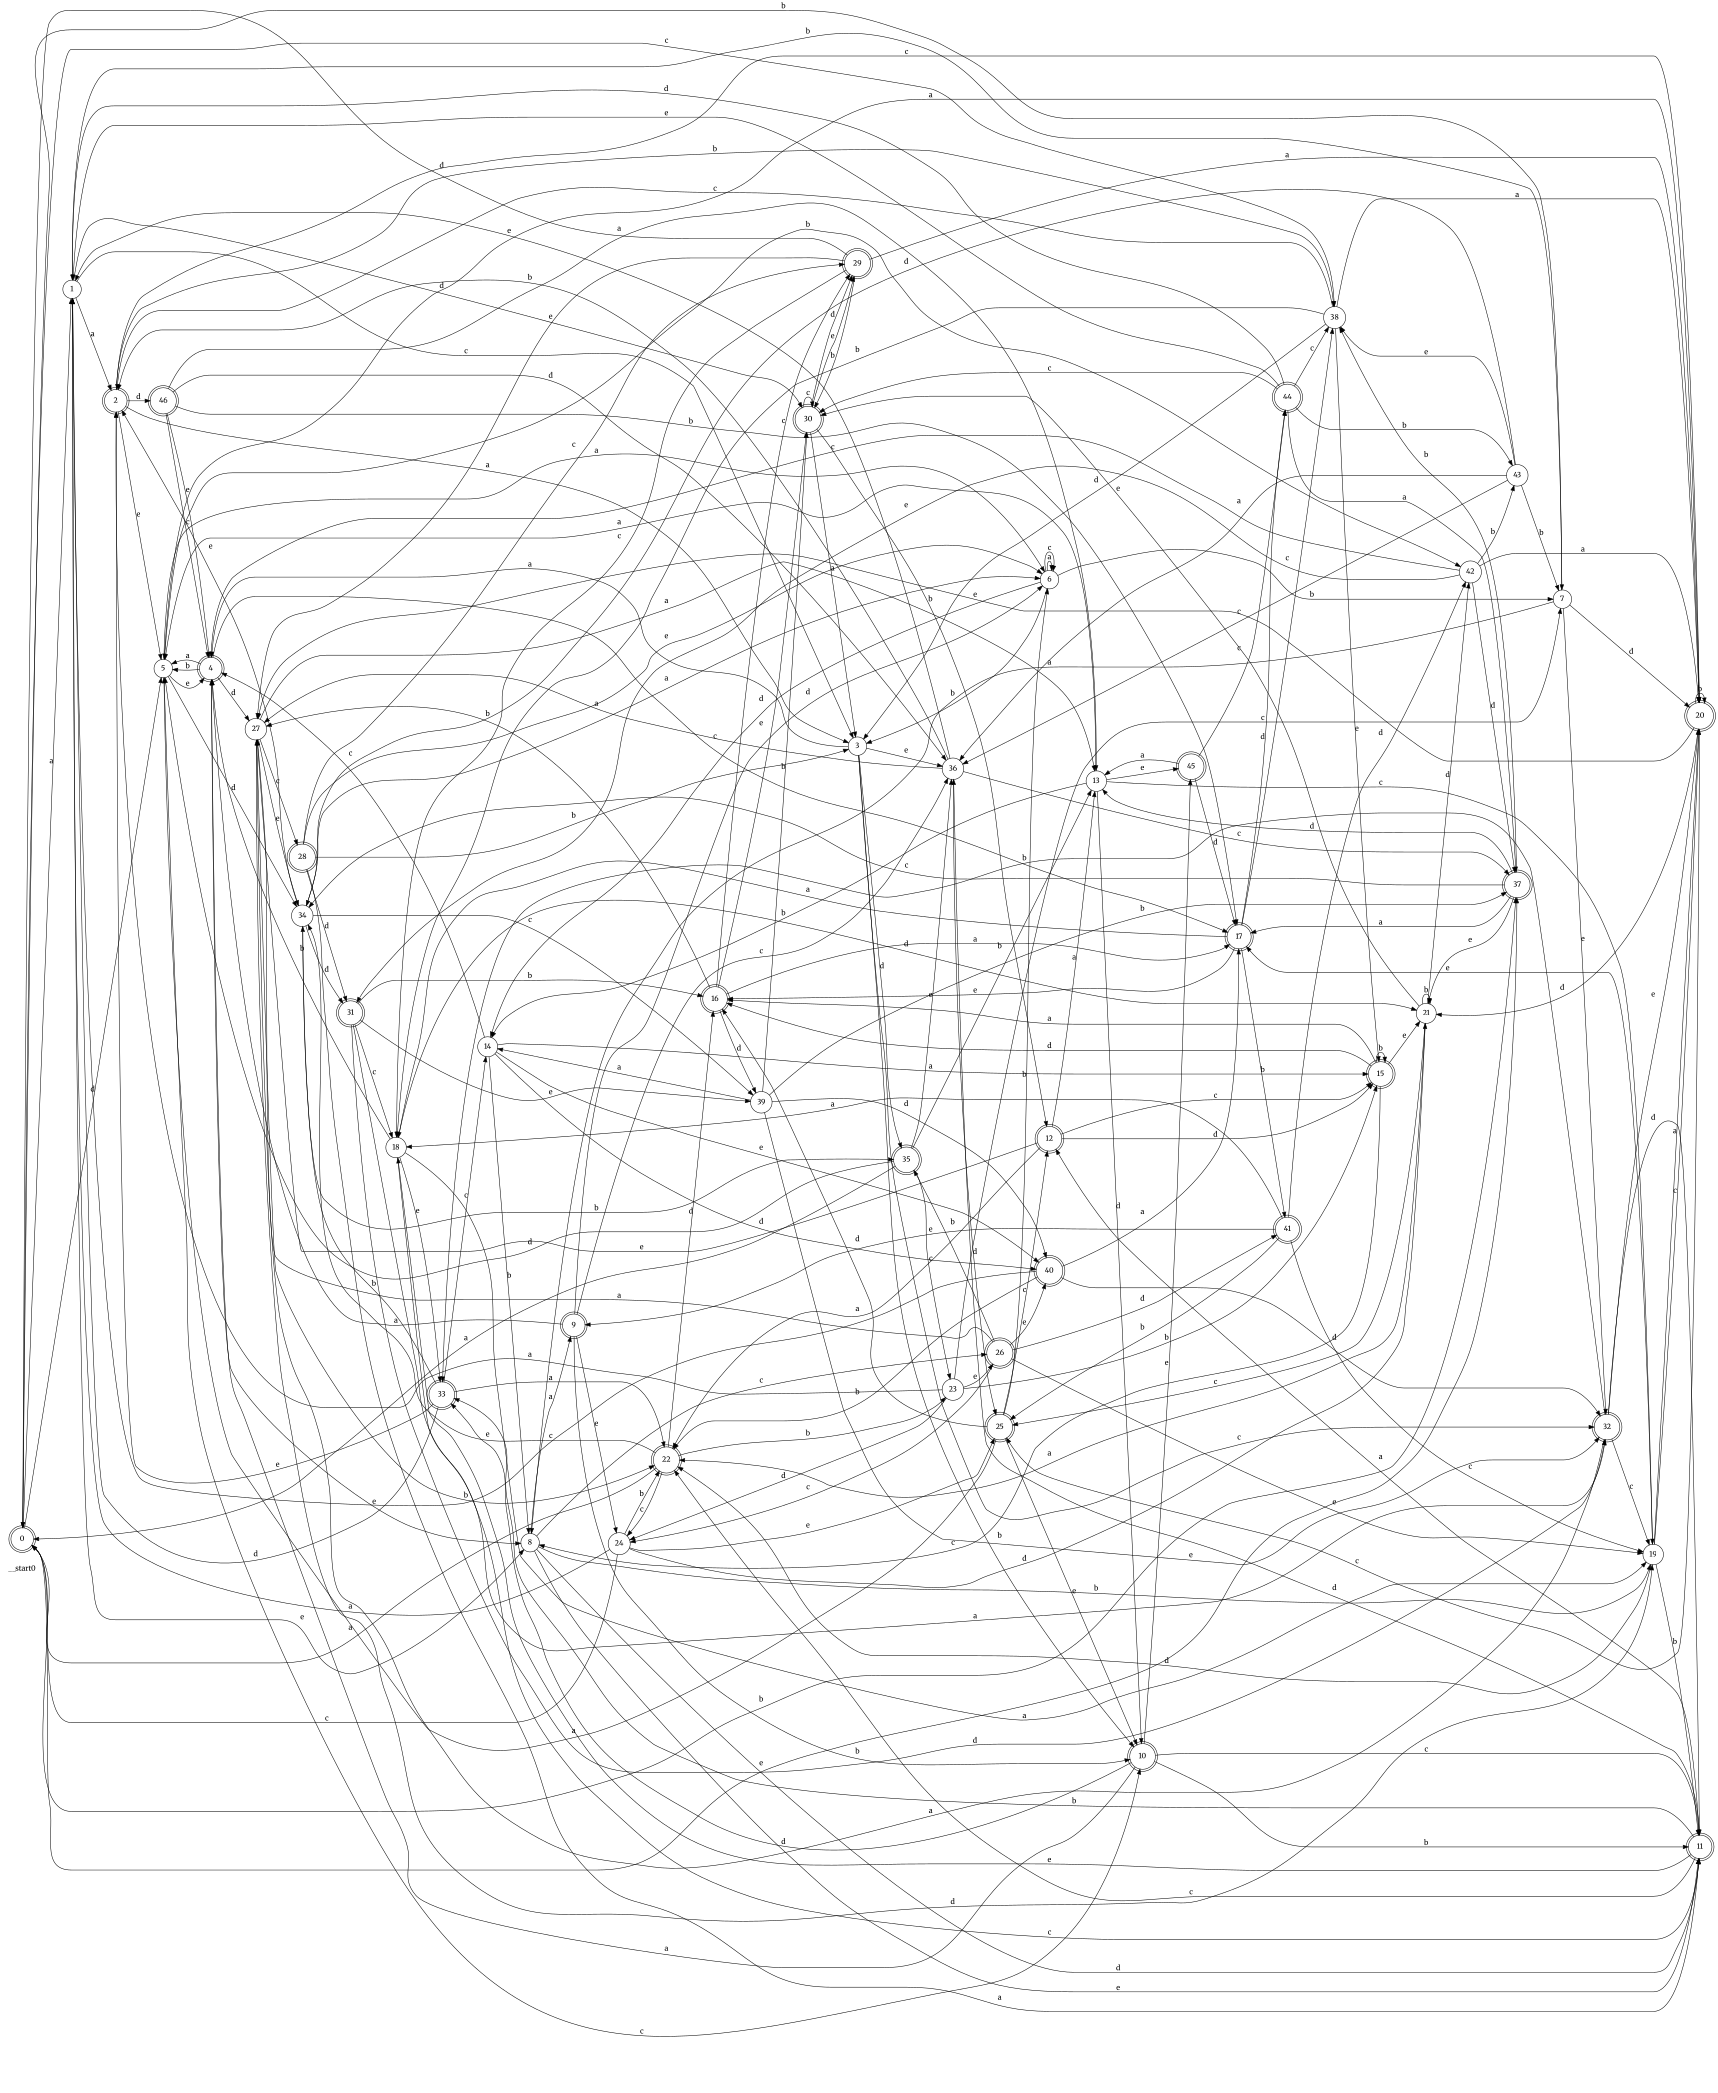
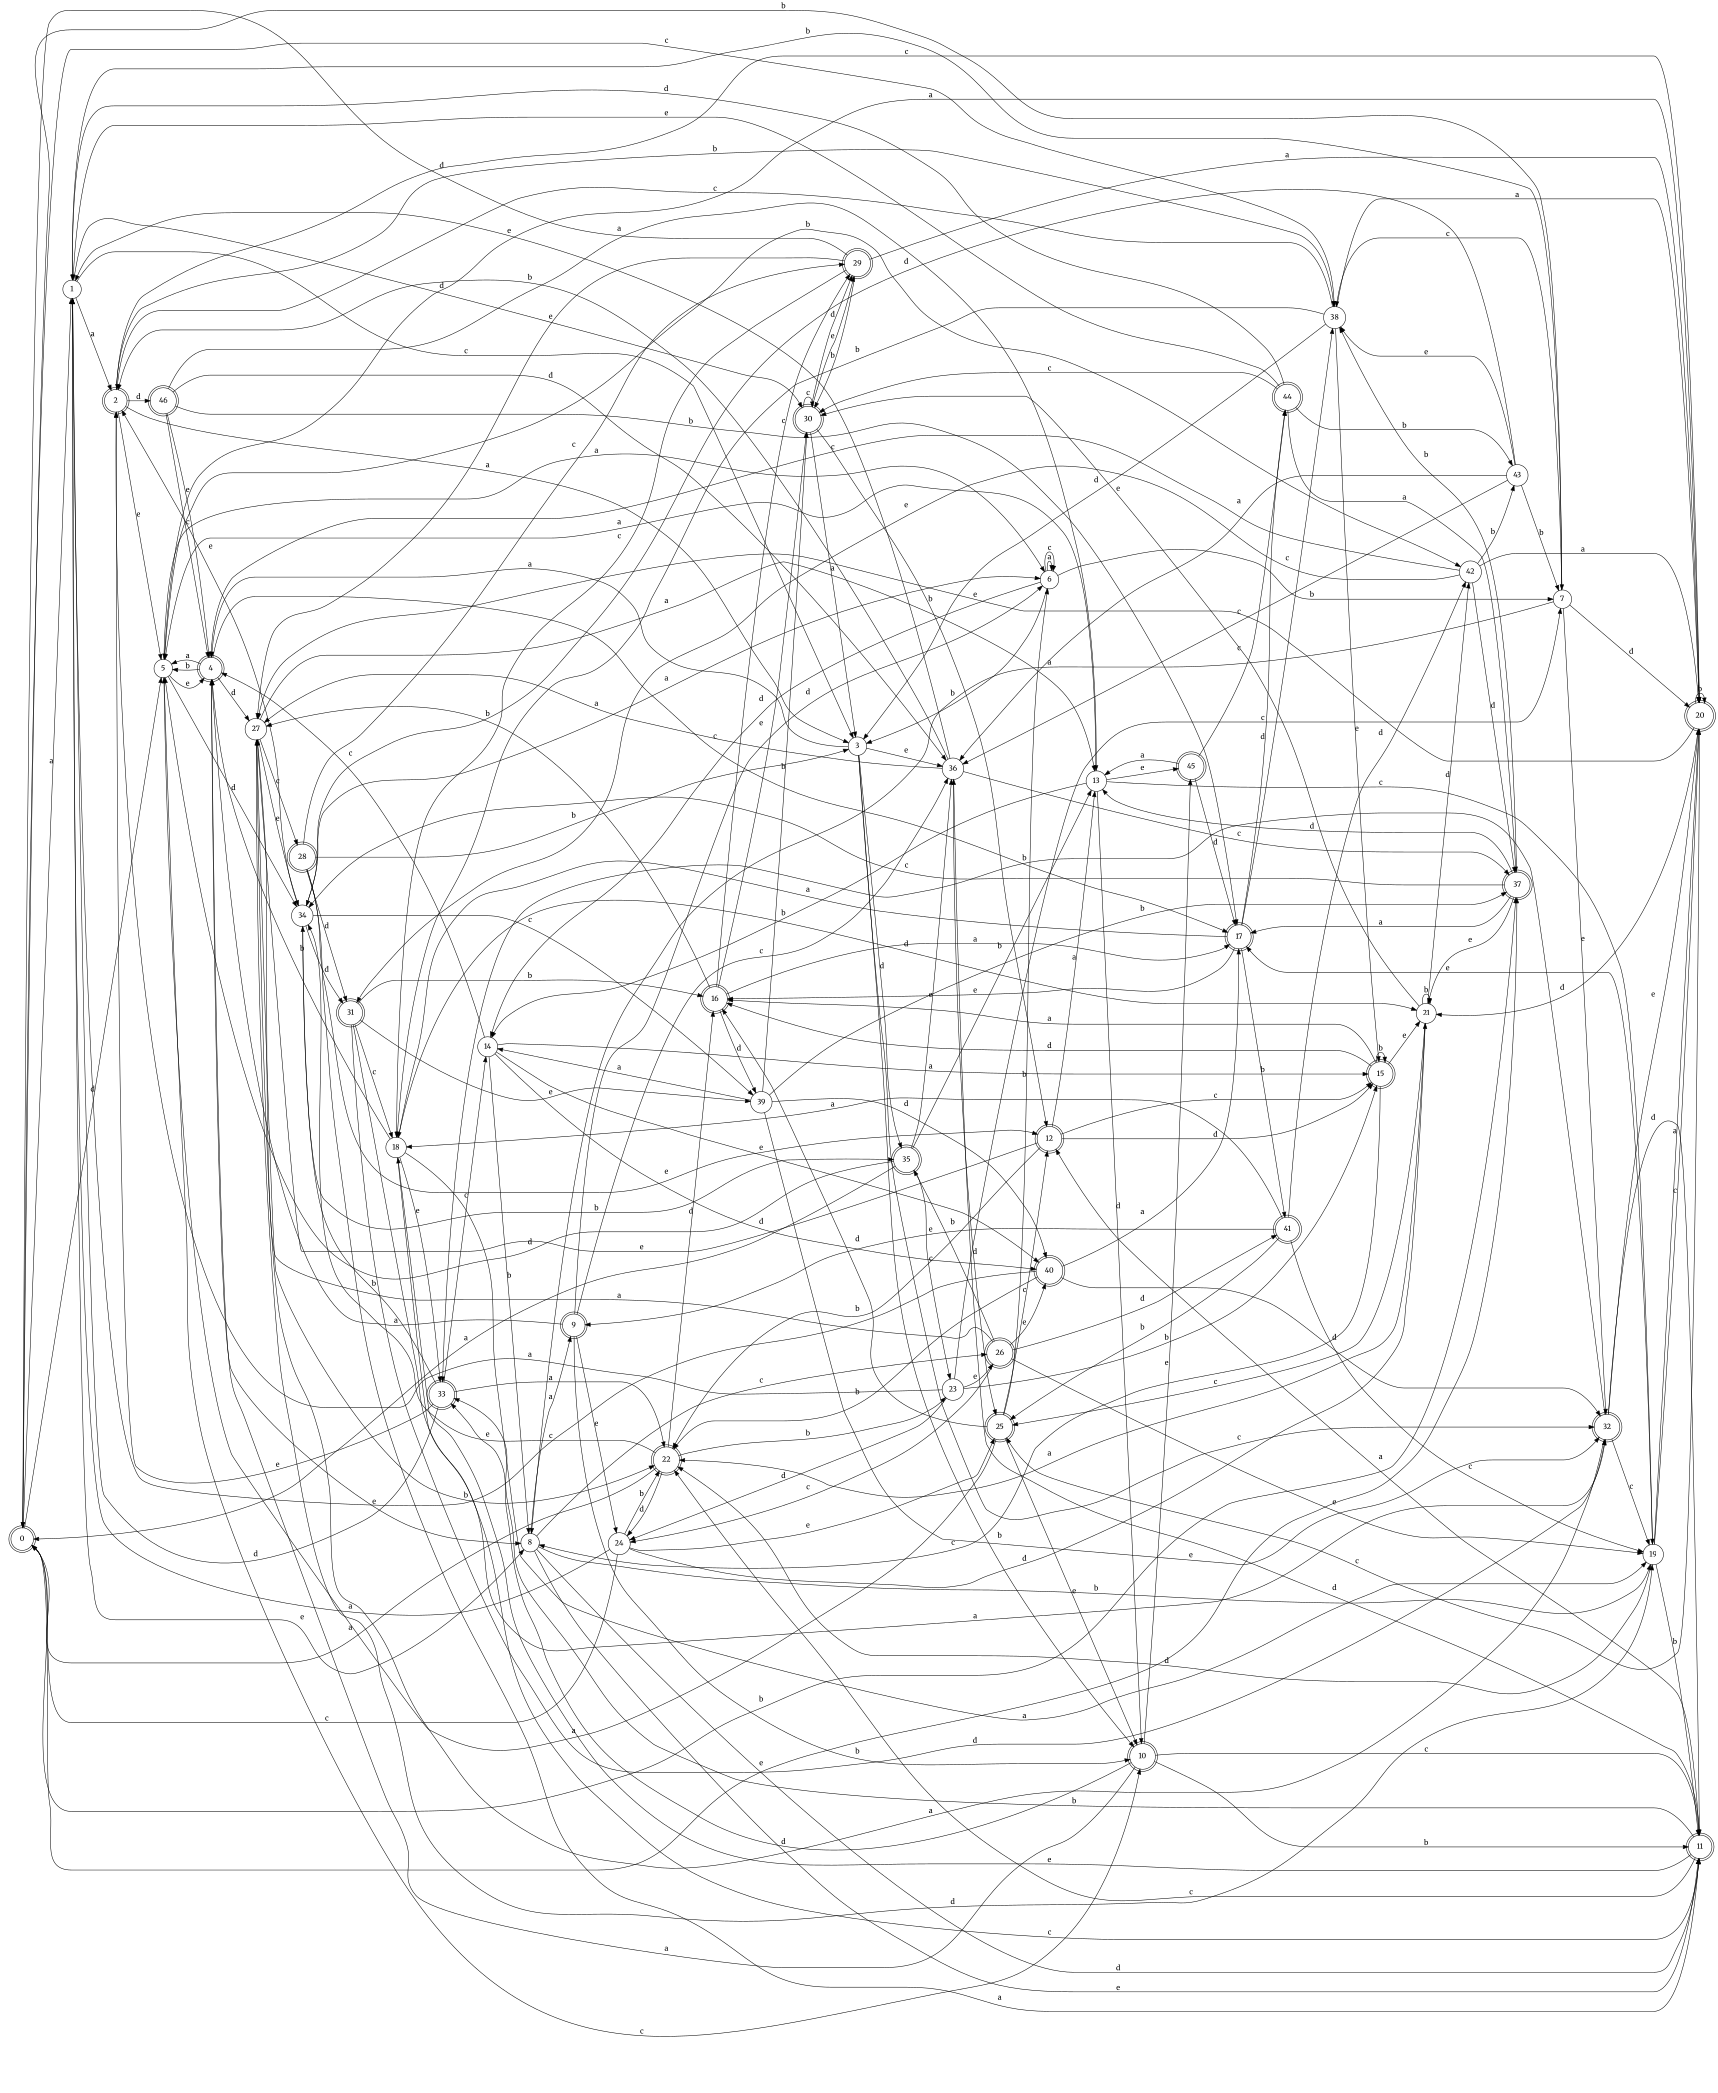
edge "44" -> "38": now "7" -> "38"
edge "28" -> "6": now "28" -> "12"
edge "12" -> "22": label "a" -> "b"
edge "22" -> "24": label "c" -> "d"
node "__start0": removed
